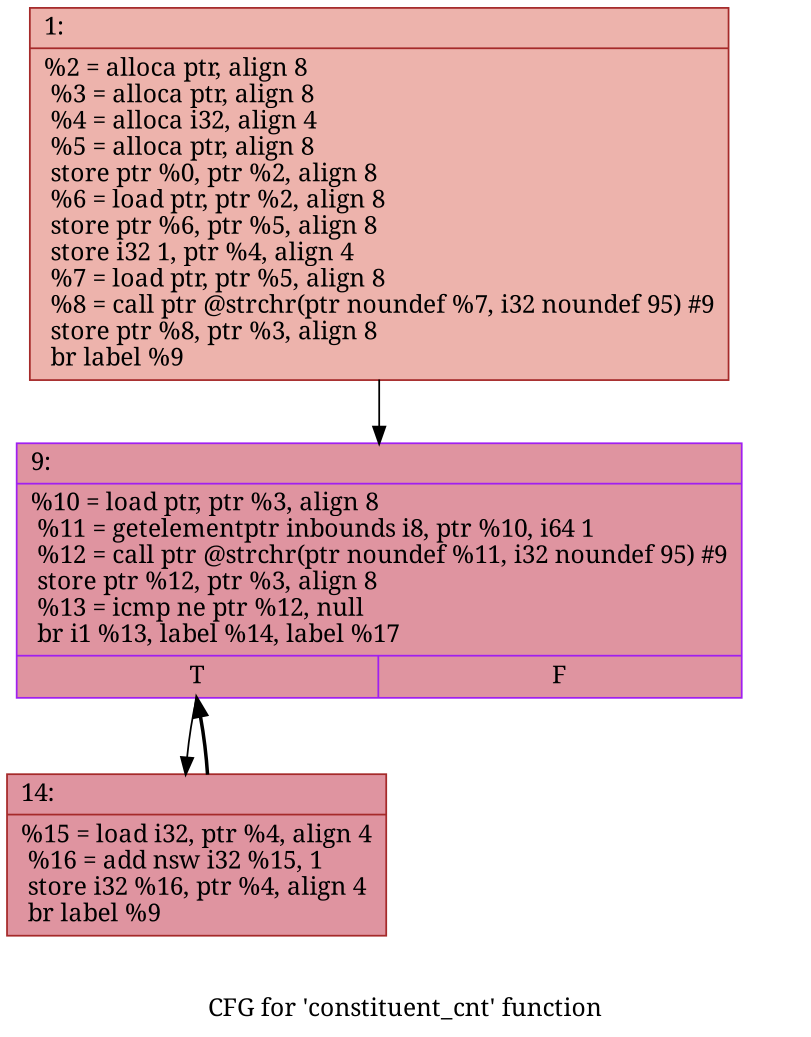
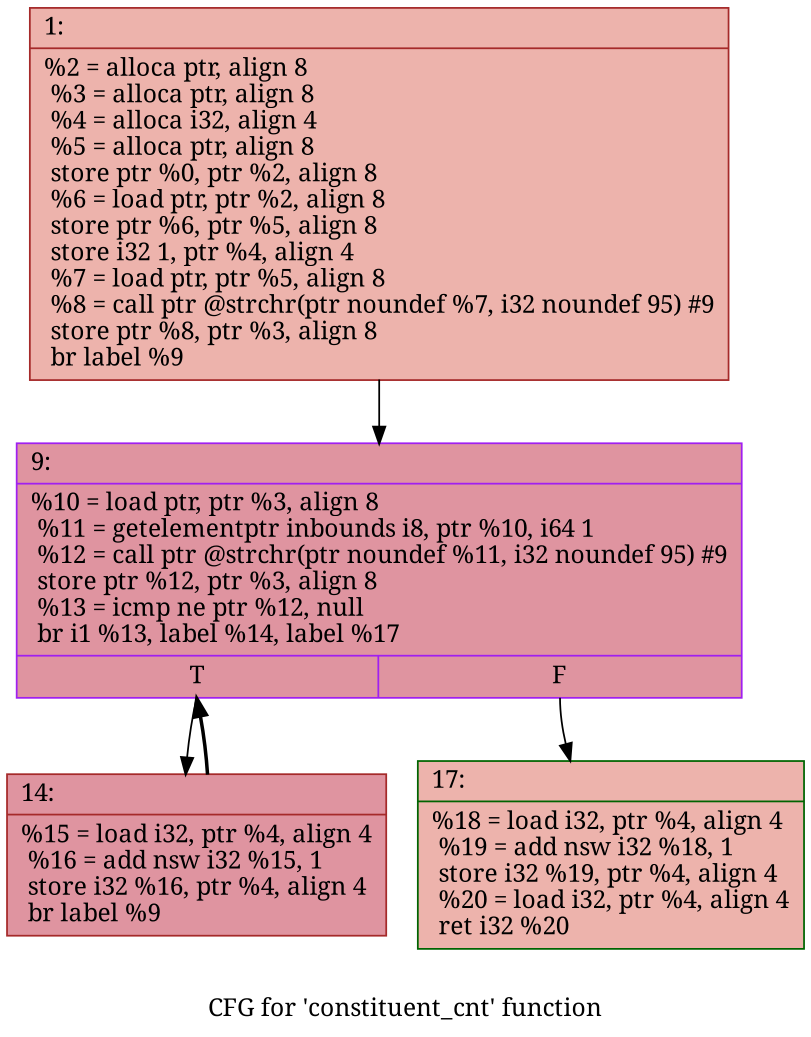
node "17:": added
